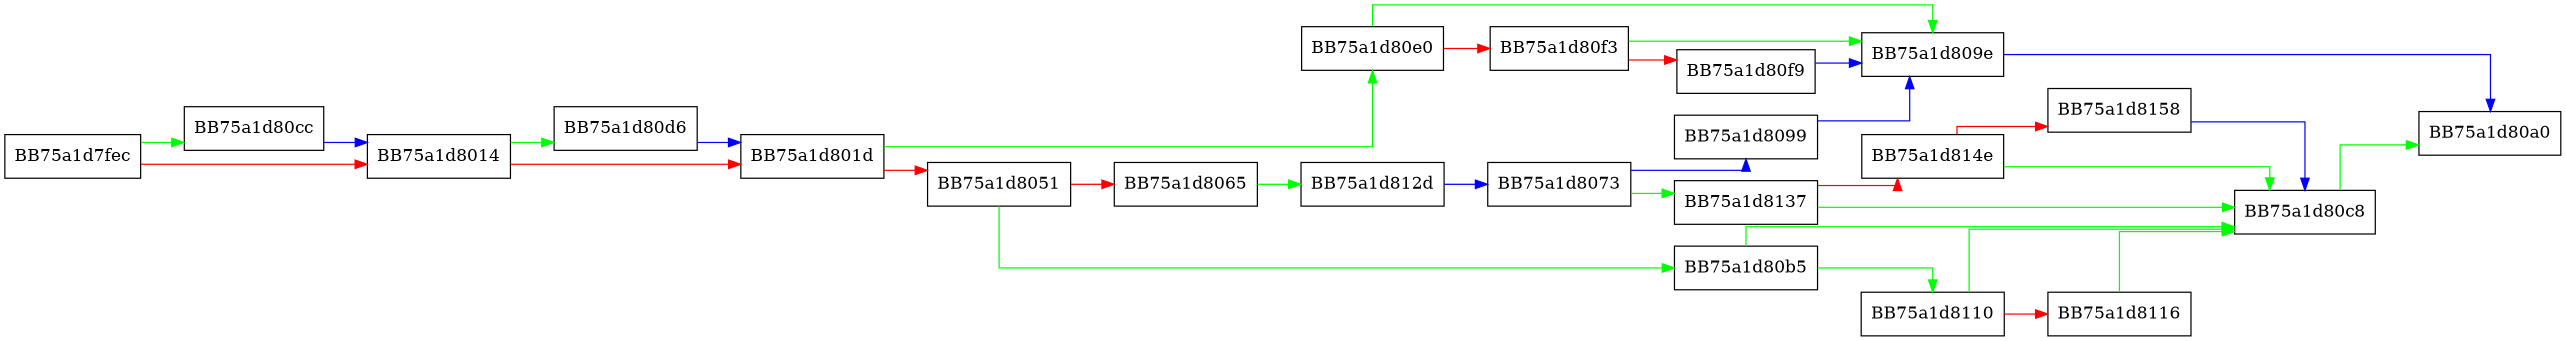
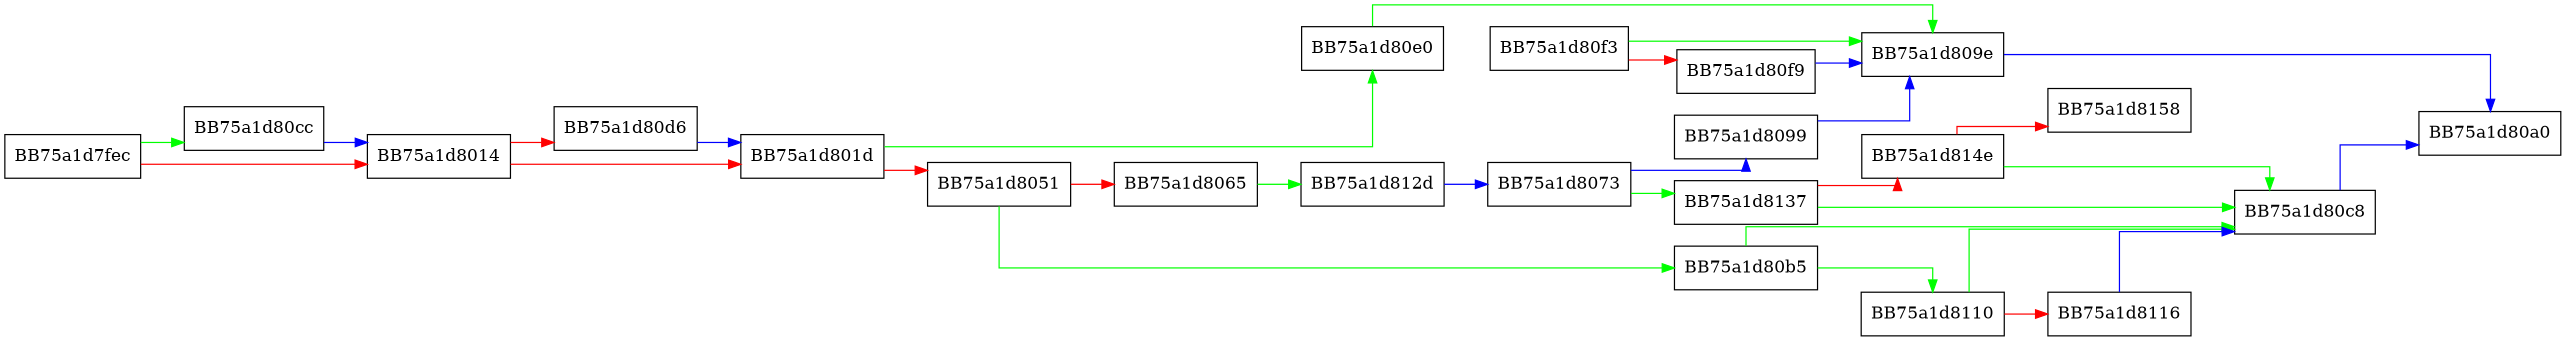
edge "BB75a1d80e0" -> "BB75a1d80f3": removed
edge "BB75a1d8158" -> "BB75a1d80c8": removed
edge "BB75a1d8014" -> "BB75a1d80d6": color green -> red
edge "BB75a1d80c8" -> "BB75a1d80a0": color green -> blue
edge "BB75a1d8116" -> "BB75a1d80c8": color green -> blue
